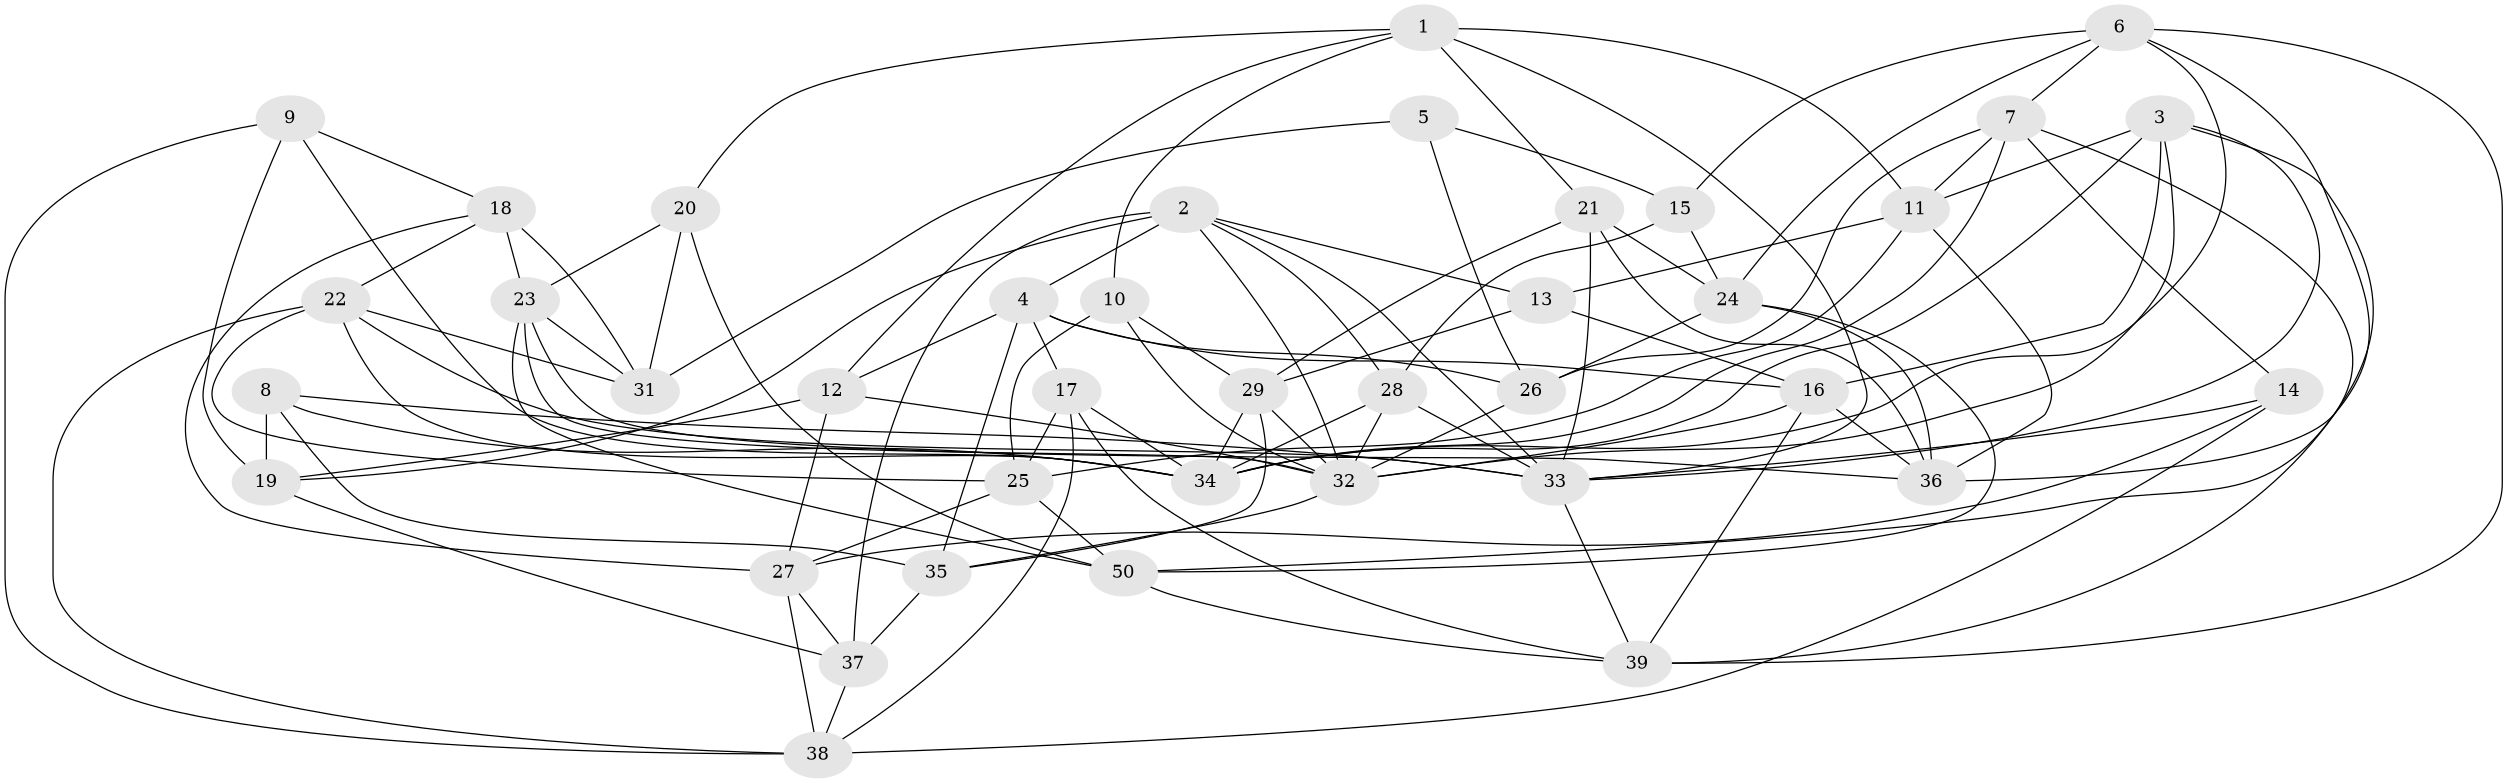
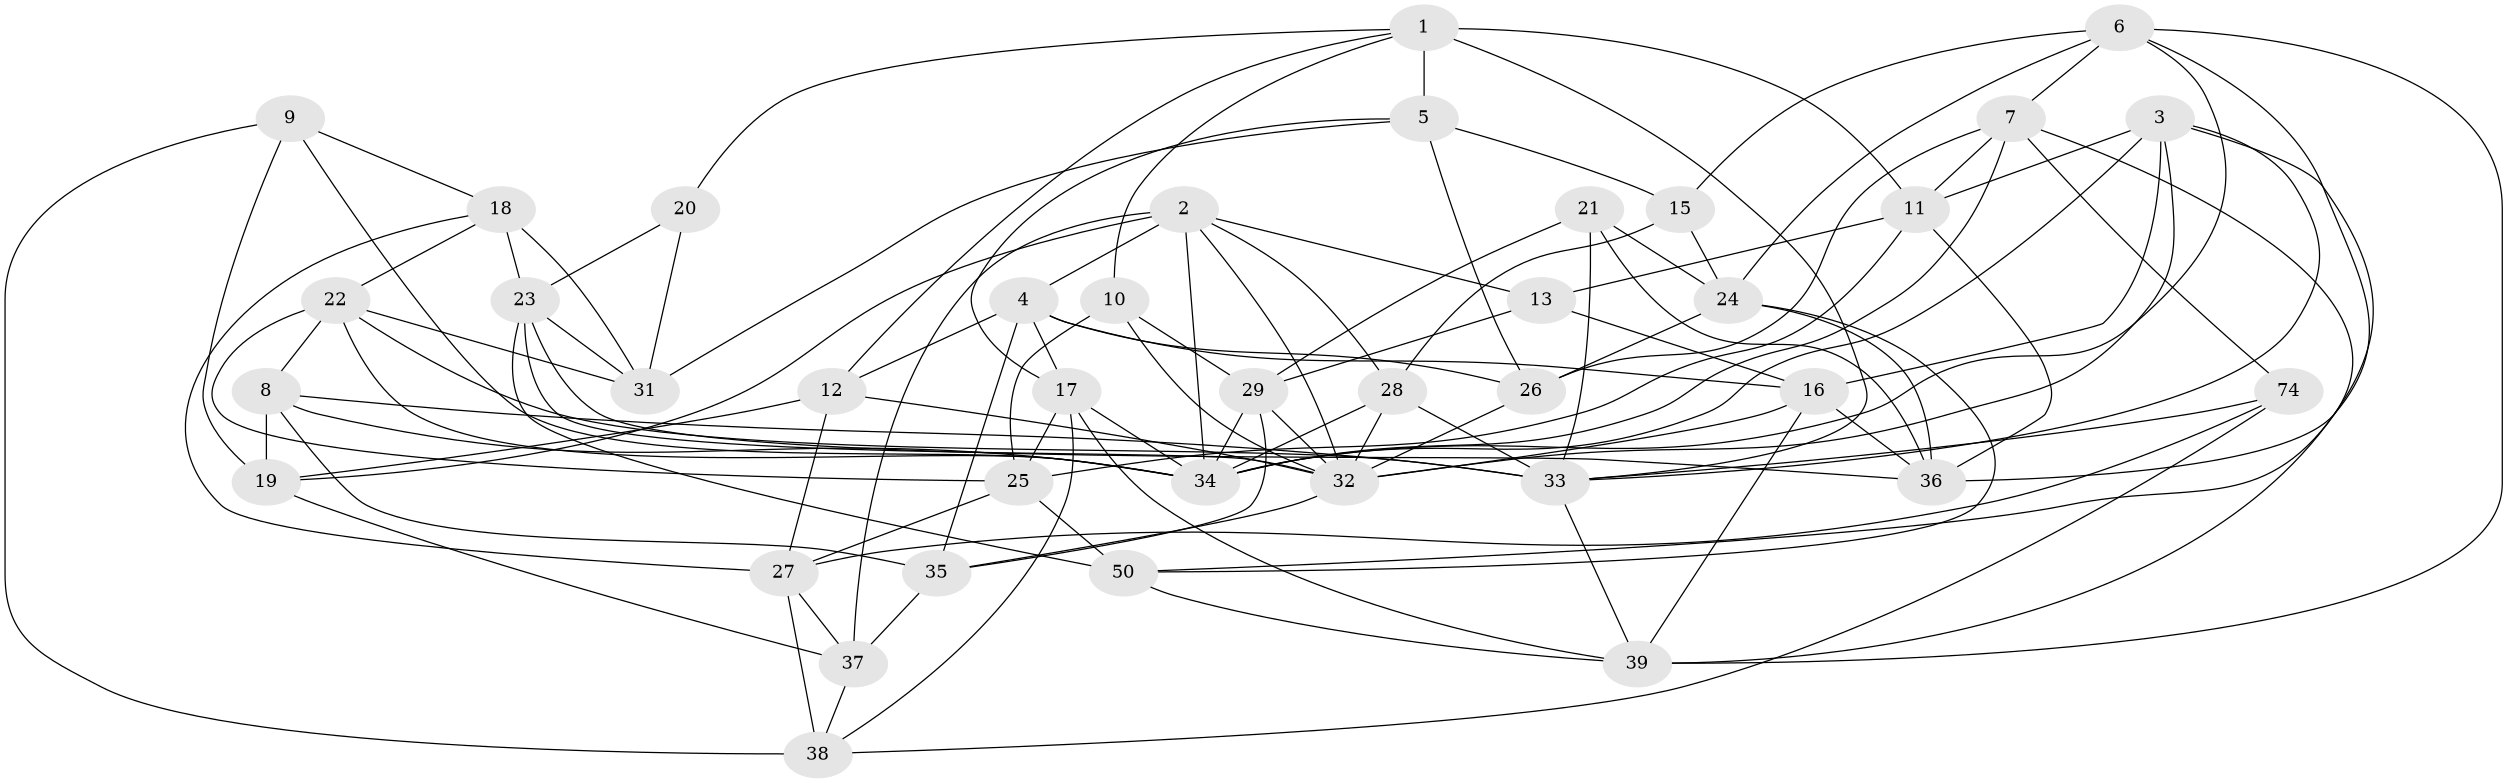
edge "1" -- "21": now "1" -- "5"
edge "5" -- "17": added
edge "2" -- "33": now "2" -- "34"
node "14": label "14" -> "74"
edge "20" -- "50": removed
edge "22" -- "38": now "22" -- "8"
